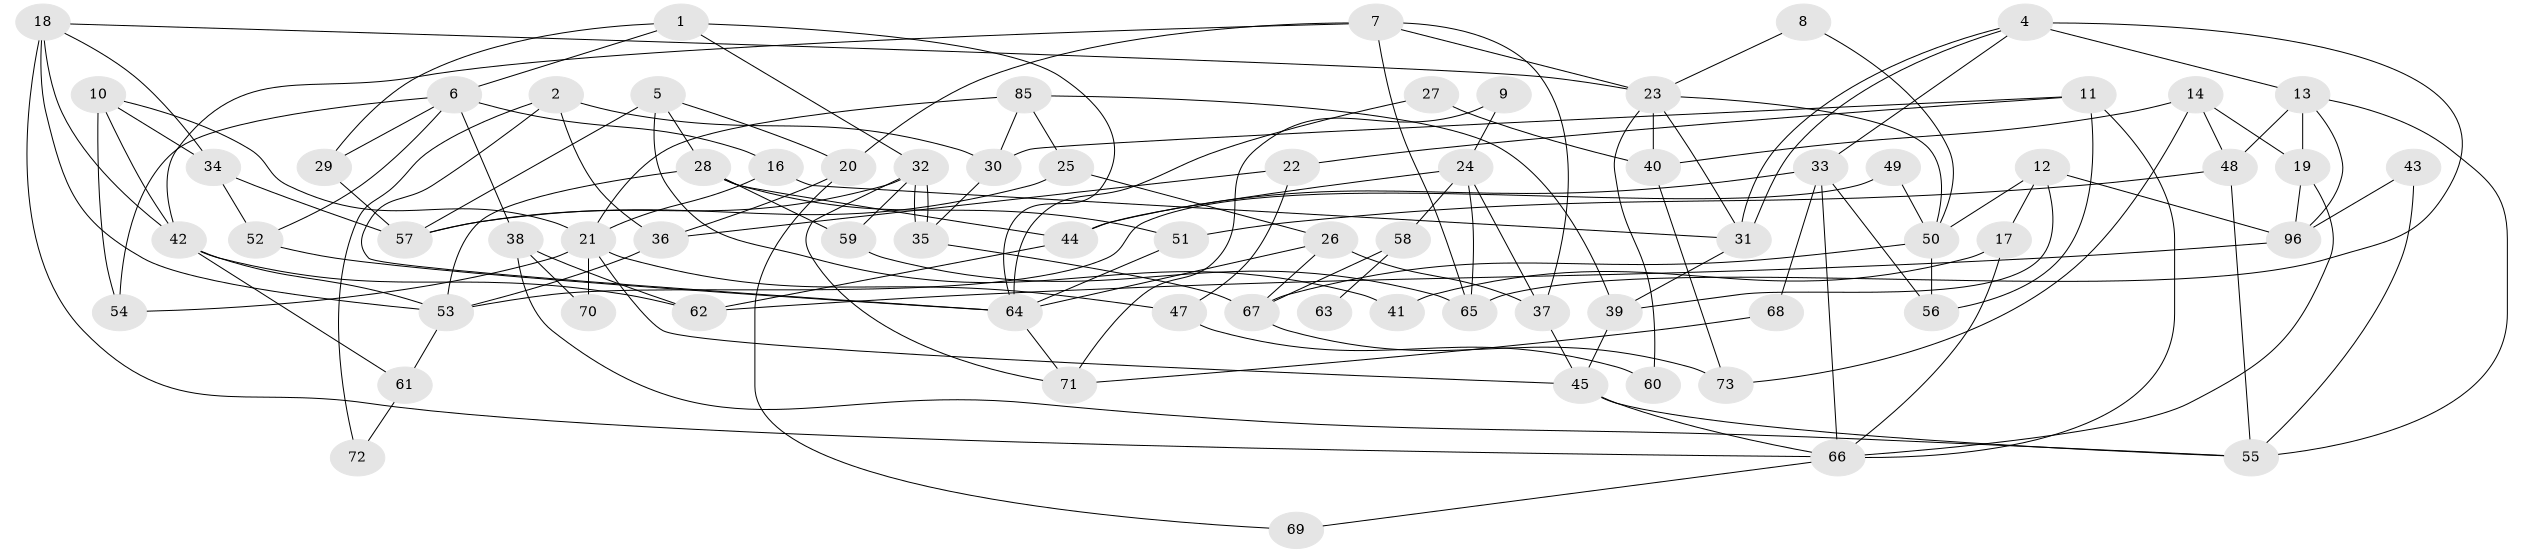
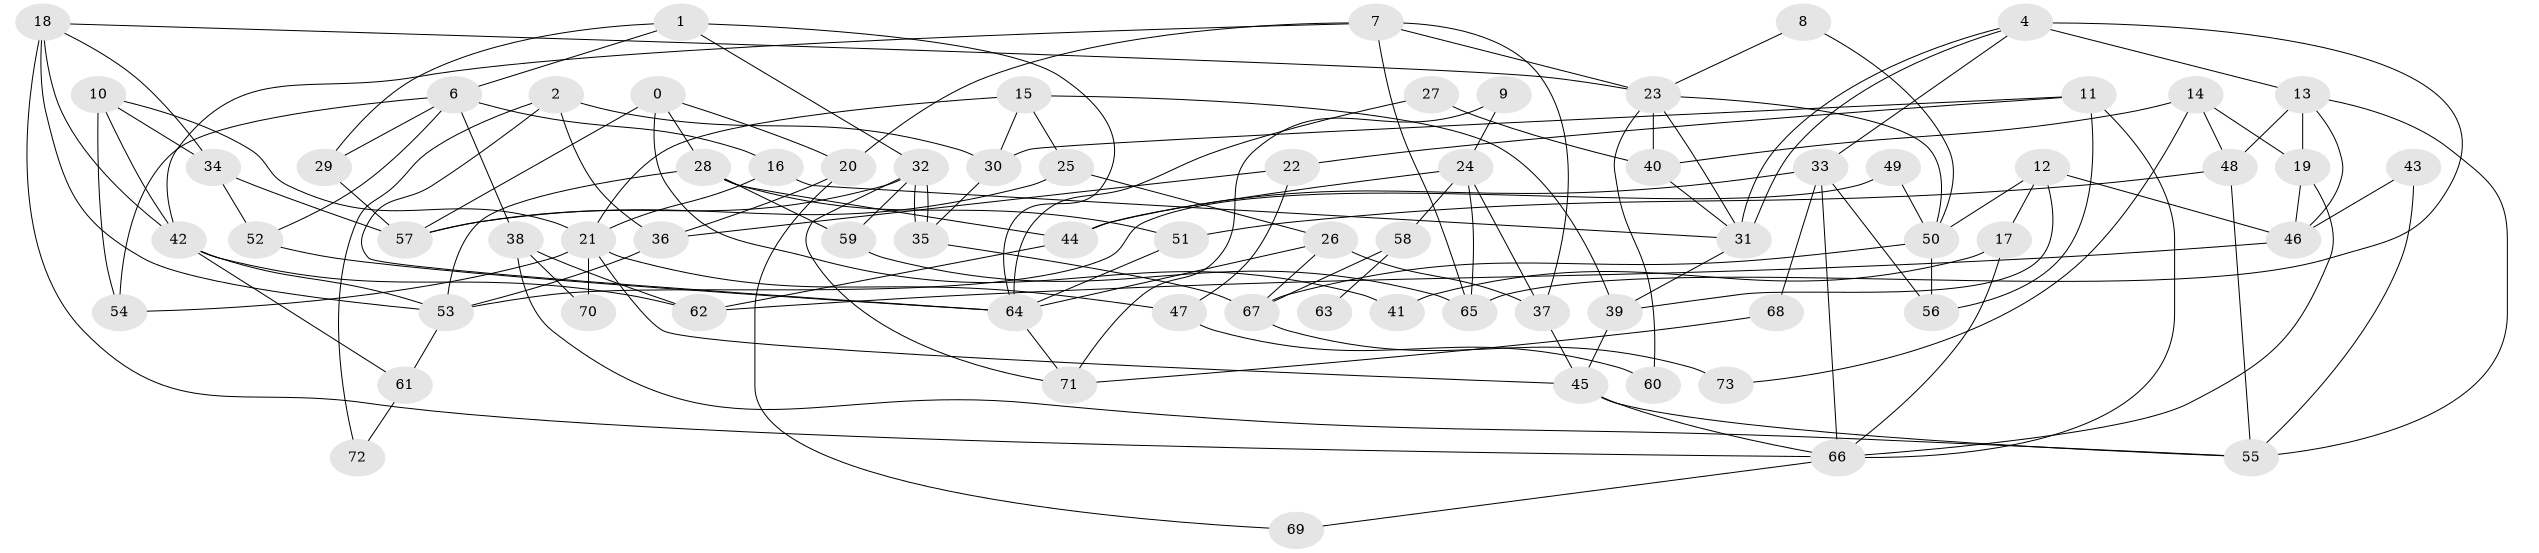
node "5": label "5" -> "0"
node "85": label "85" -> "15"
node "96": label "96" -> "46"
edge "40" -- "73": now "40" -- "31"
